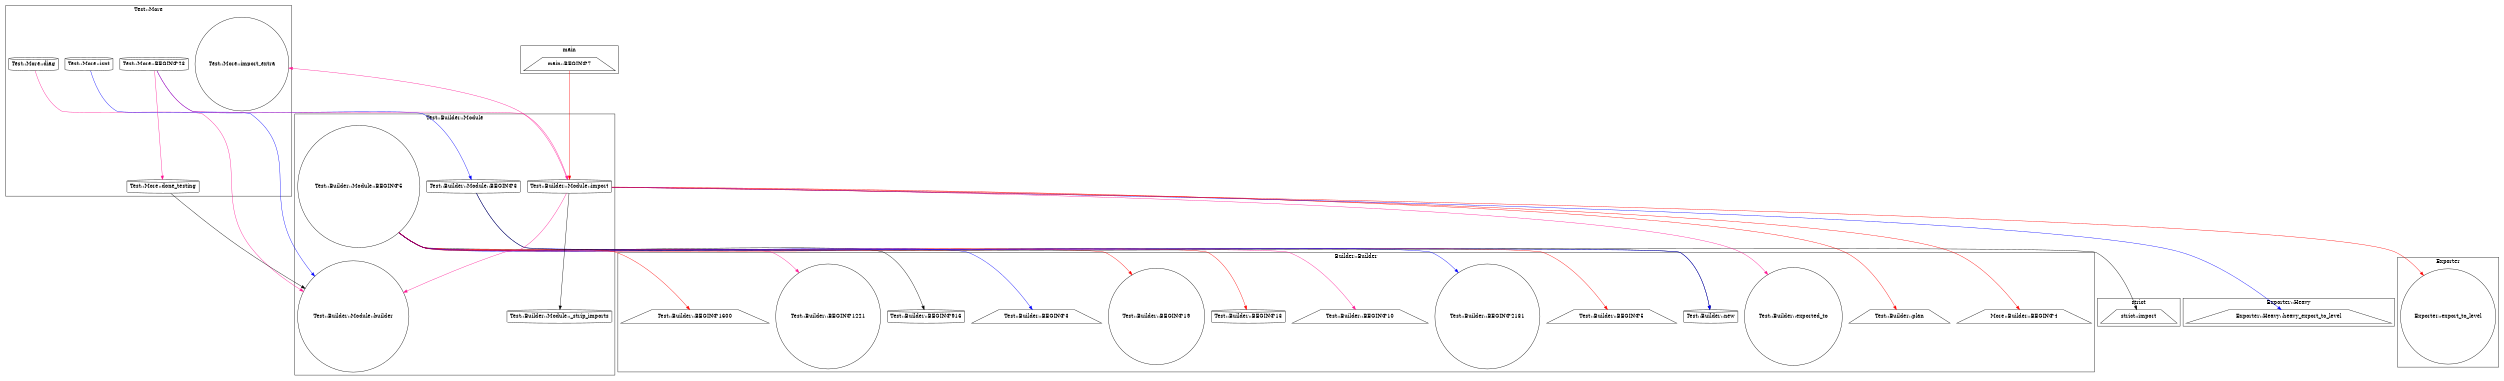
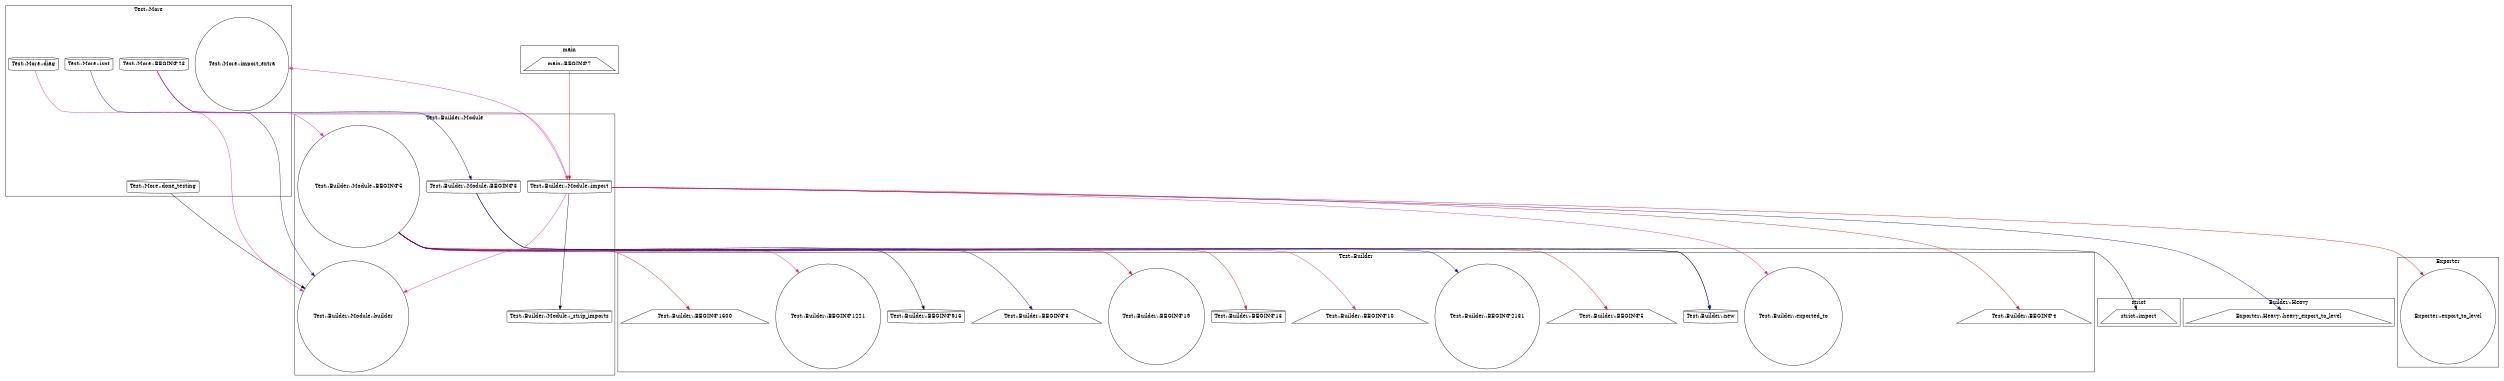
edge "Test::More::BEGIN@23" -> "Test::More::done_testing": now "Test::More::BEGIN@23" -> "Test::Builder::Module::BEGIN@5"
cluster "Builder::Builder": label "Builder::Builder" -> "Test::Builder"
cluster "Exporter::Heavy": label "Exporter::Heavy" -> "Builder::Heavy"
node "Test::Builder::plan": removed
node "More::Builder::BEGIN@4": label "More::Builder::BEGIN@4" -> "Test::Builder::BEGIN@4"
